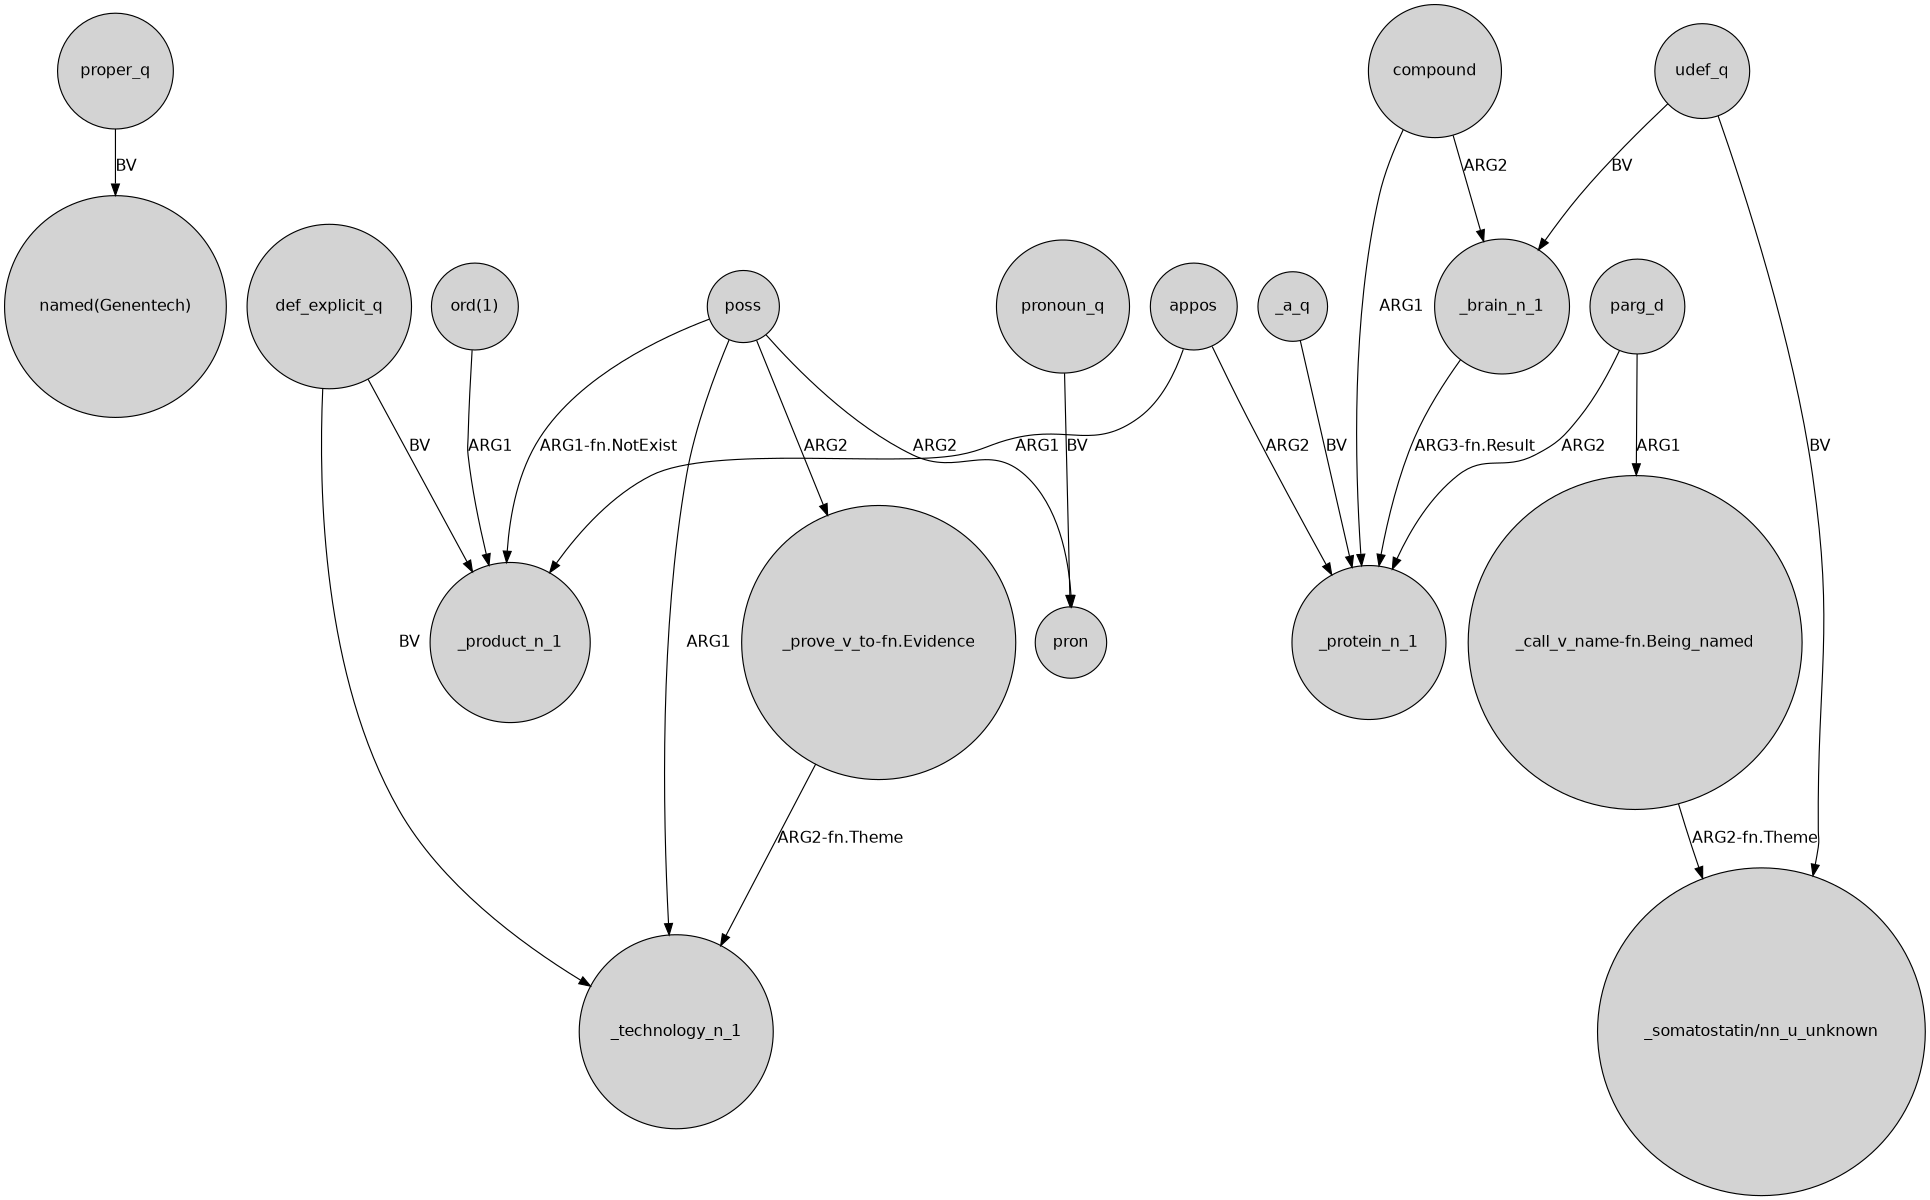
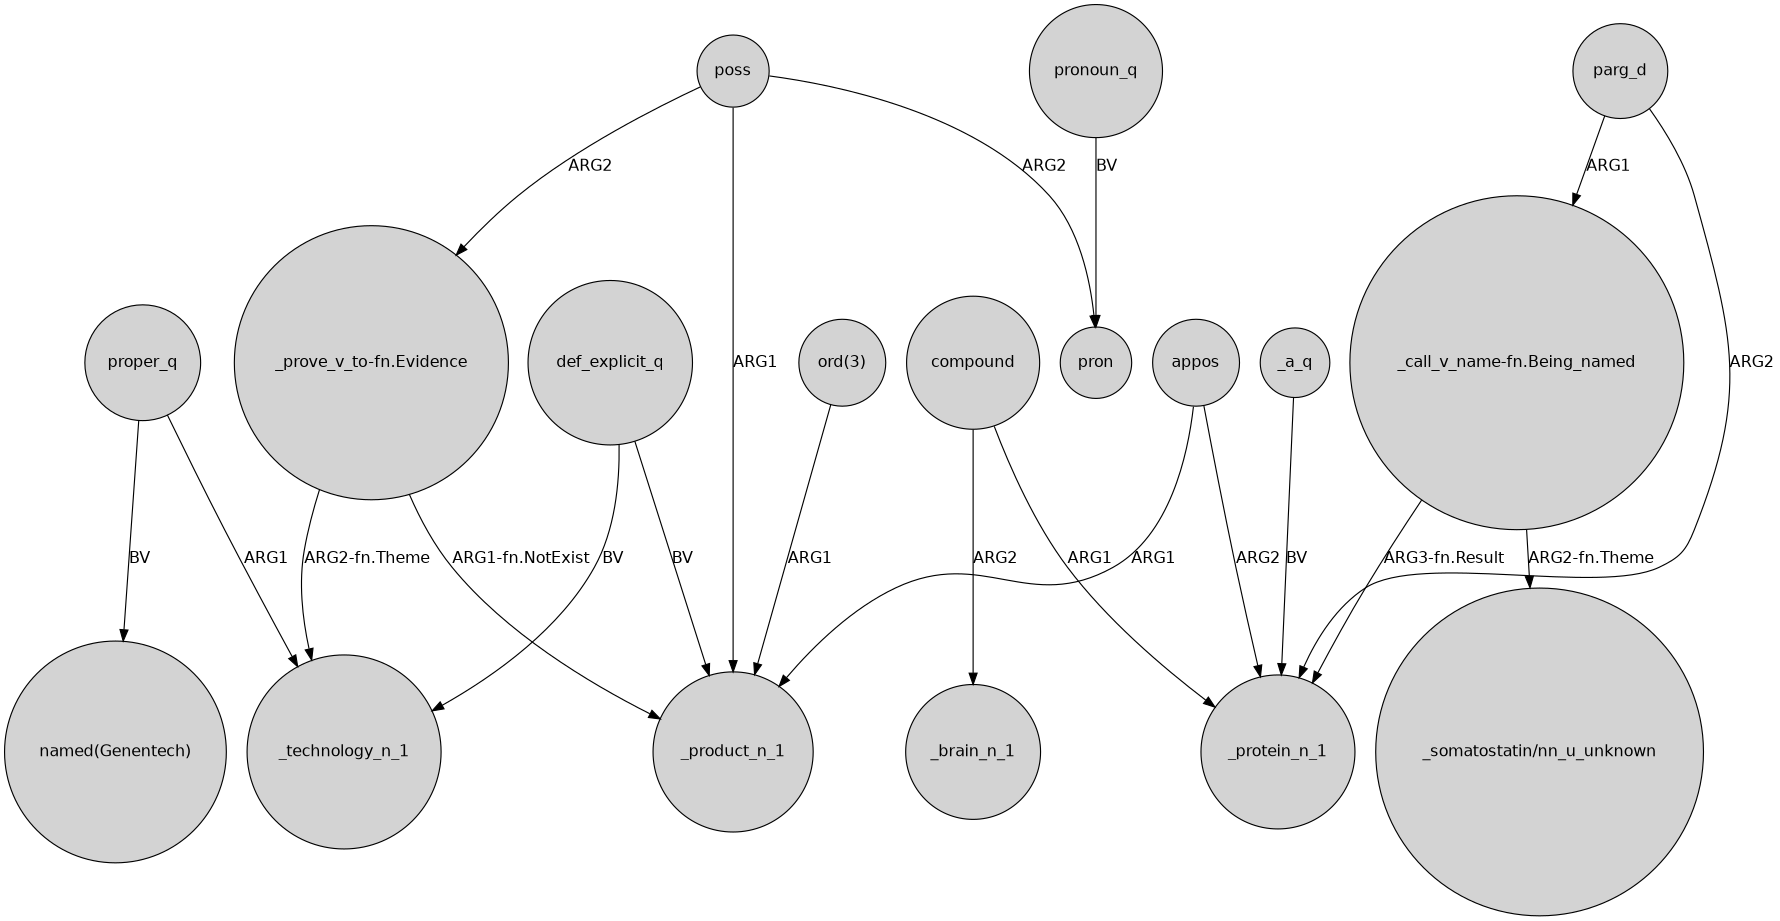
node "udef_q": removed
node "ord(1)": label "ord(1)" -> "ord(3)"
edge "poss" -> "_product_n_1": label "ARG1-fn.NotExist" -> "ARG1"
edge "_brain_n_1" -> "_protein_n_1": now "_call_v_name-fn.Being_named" -> "_protein_n_1"
edge "_prove_v_to-fn.Evidence" -> "_product_n_1": added, label "ARG1-fn.NotExist"
edge "poss" -> "_technology_n_1": now "proper_q" -> "_technology_n_1"
